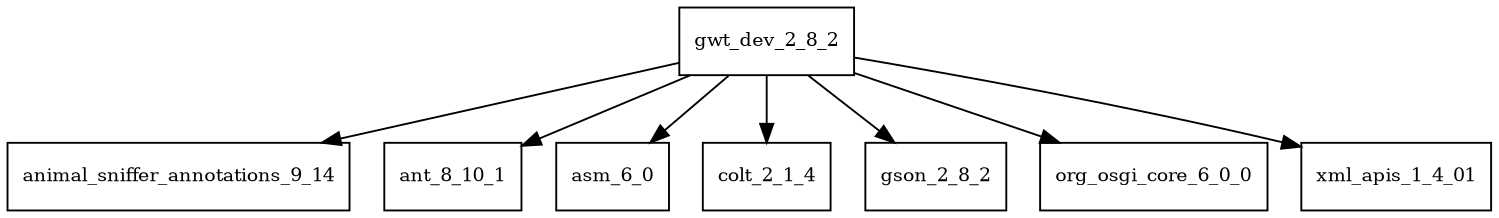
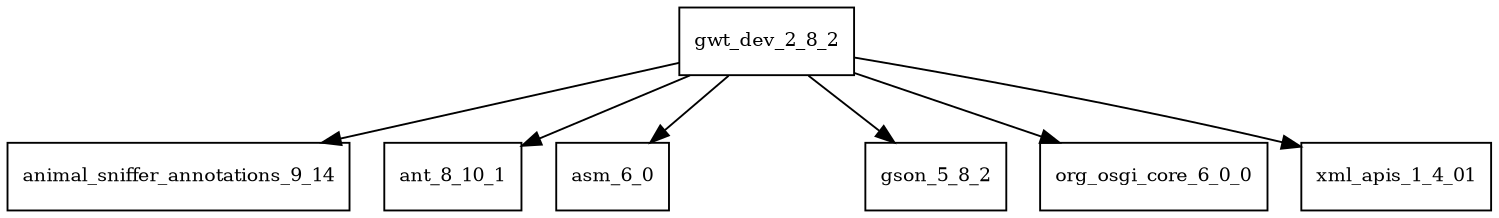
node "colt_2_1_4": removed
node "gson_2_8_2": label "gson_2_8_2" -> "gson_5_8_2"
